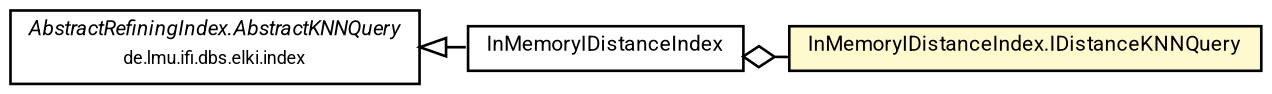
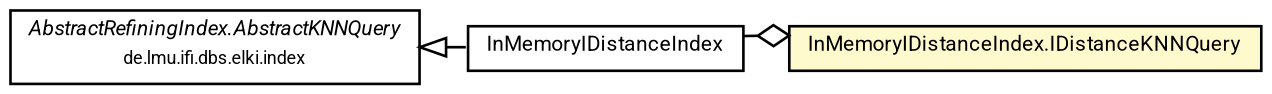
edge "InMemoryIDistanceIndex.IDistanceKNNQuery" -> "InMemoryIDistanceIndex": reversed
